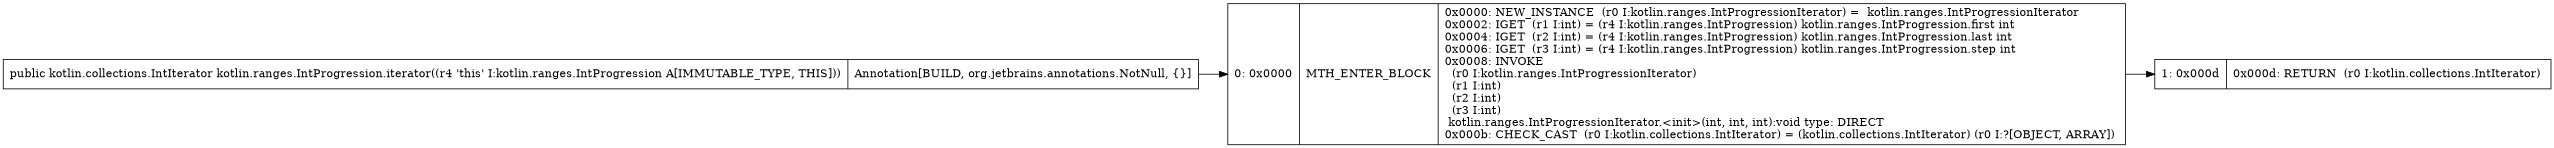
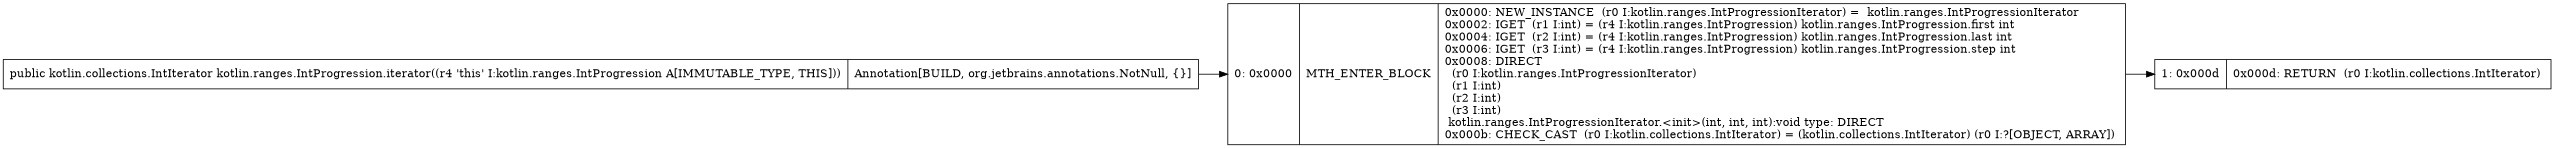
node "0: 0x0000": text "0x0008: INVOKE" -> "0x0008: DIRECT"
